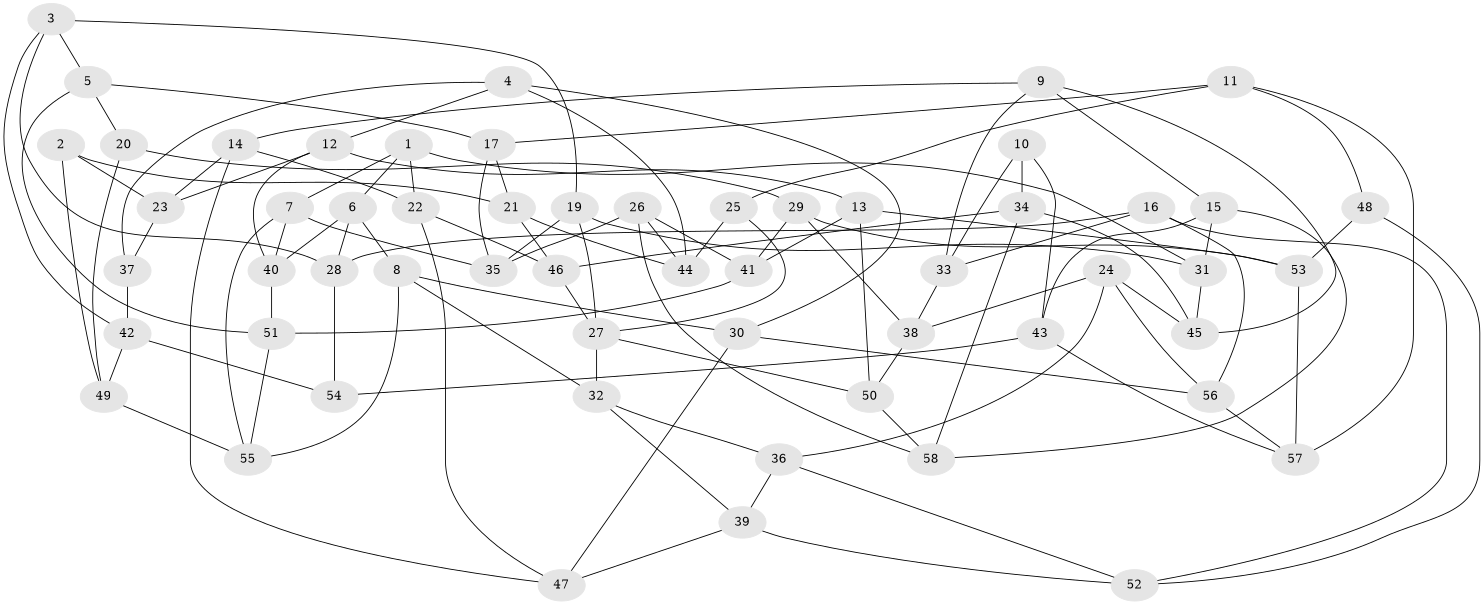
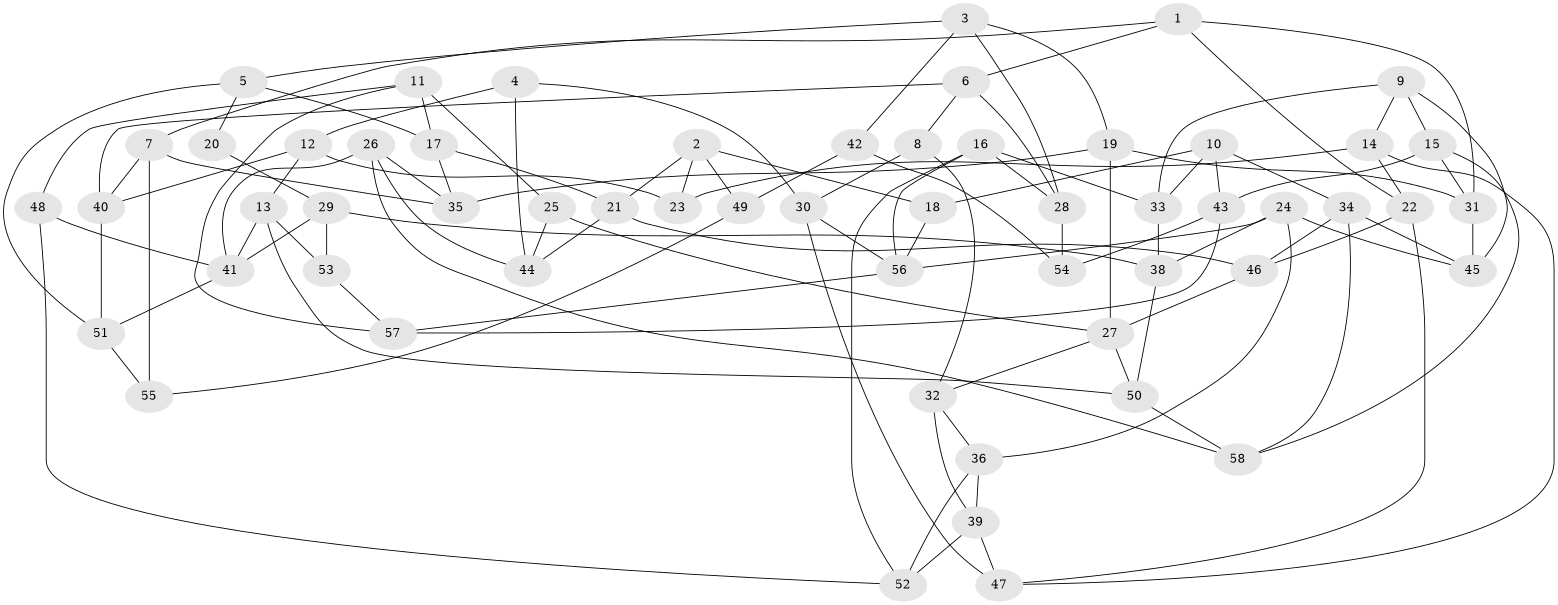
node "18": added
edge "48" -- "53": now "48" -- "41"
edge "20" -- "49": removed
node "37": removed
edge "8" -- "55": removed
